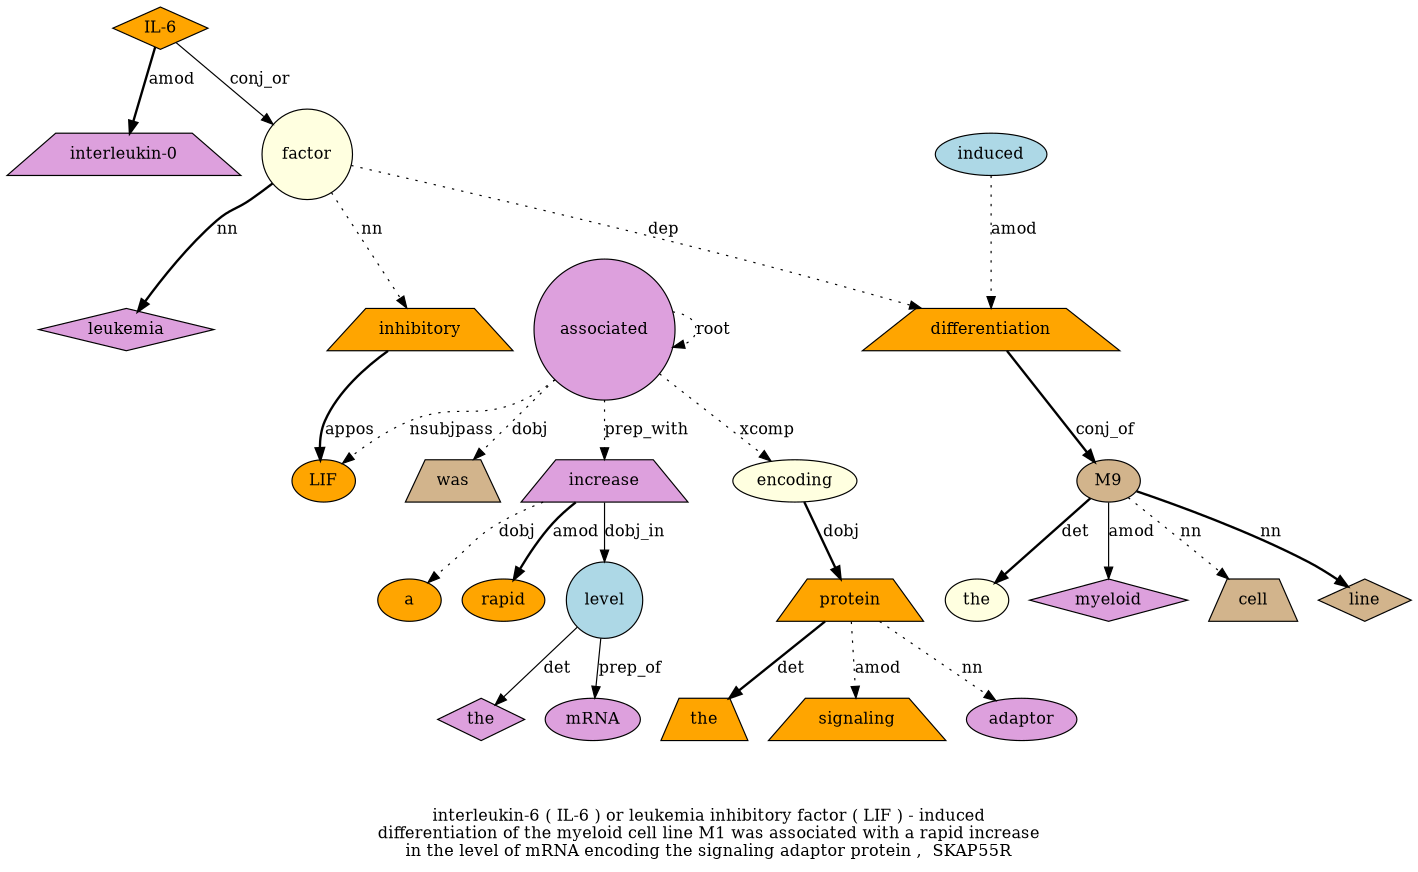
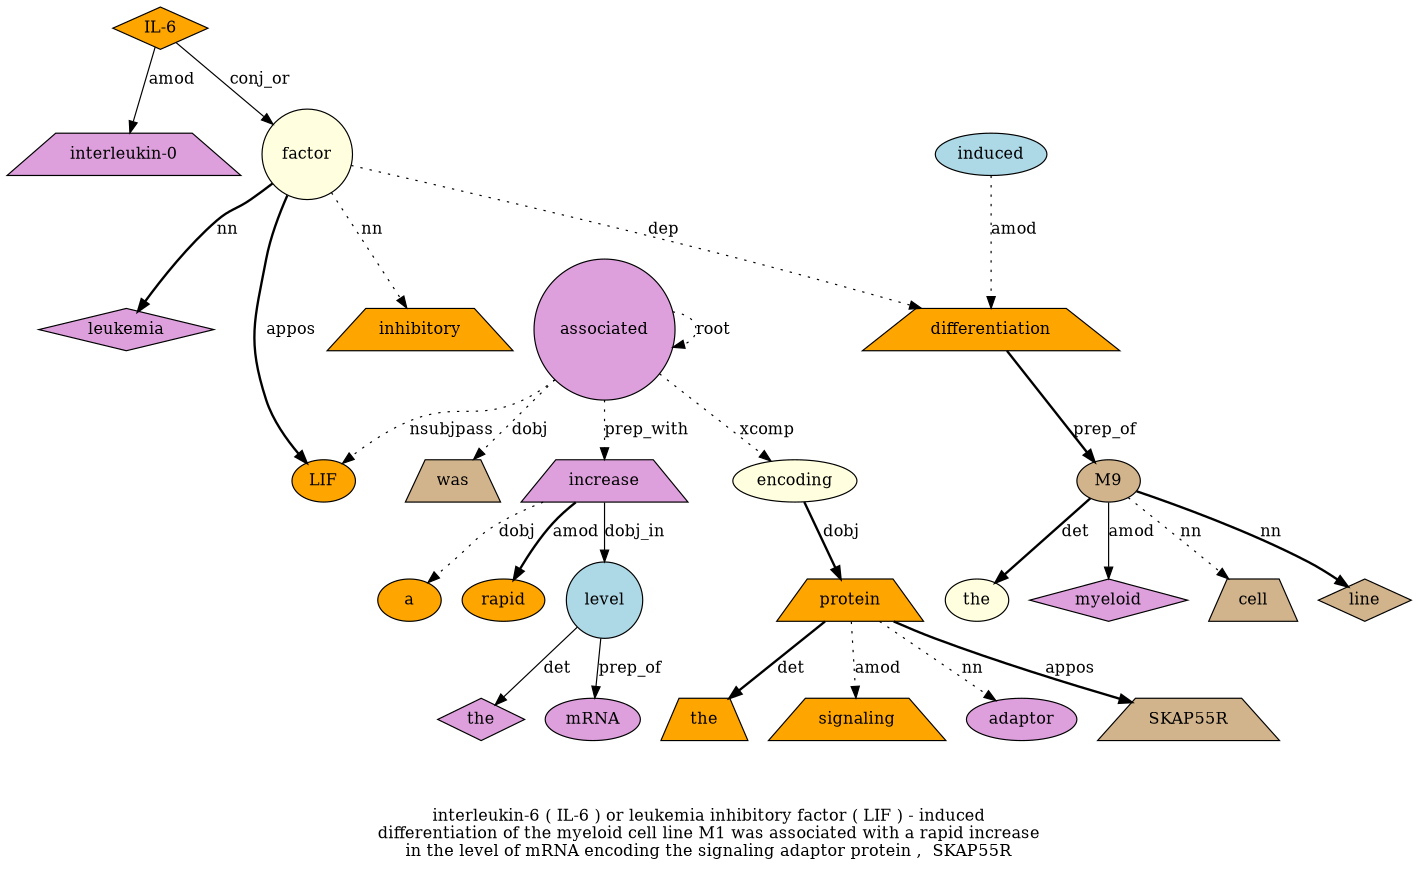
edge "IL-6" -> "interleukin-0": style bold -> solid
edge "inhibitory" -> "LIF": now "factor" -> "LIF"
edge "differentiation" -> "M9": label "conj_of" -> "prep_of"
node "SKAP55R": added
